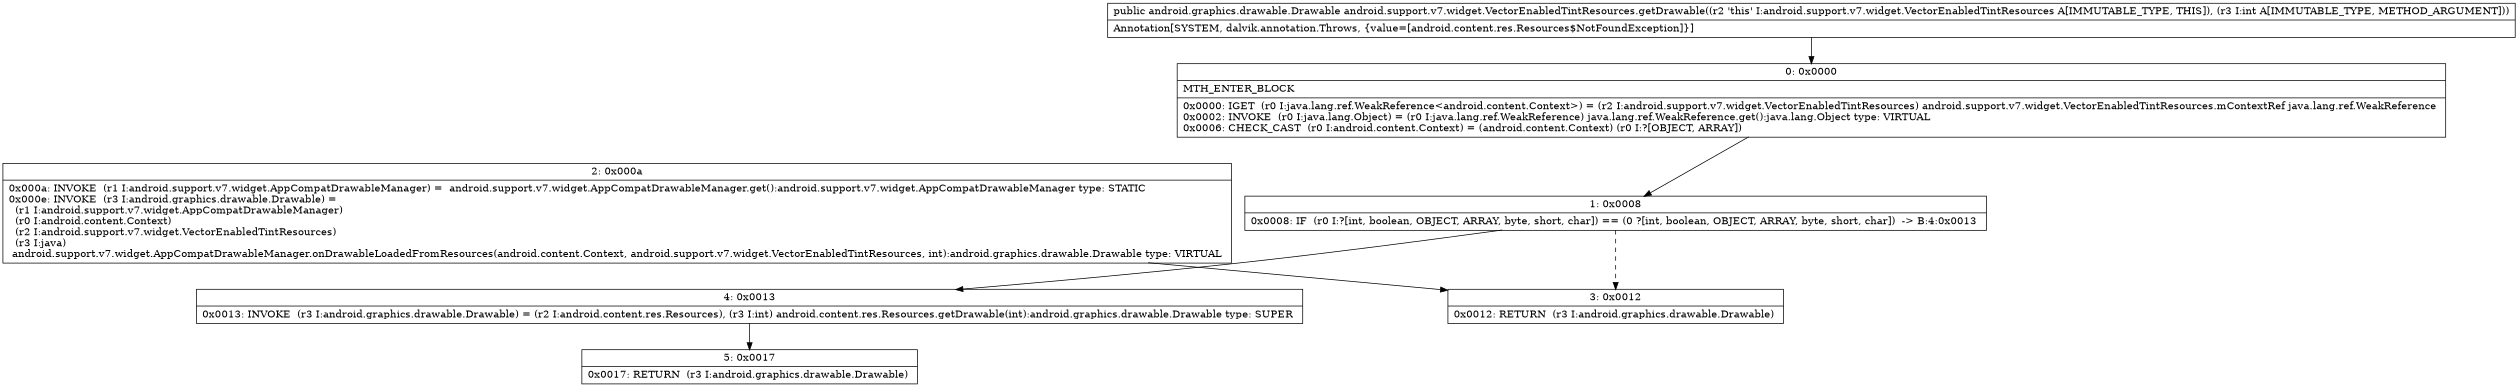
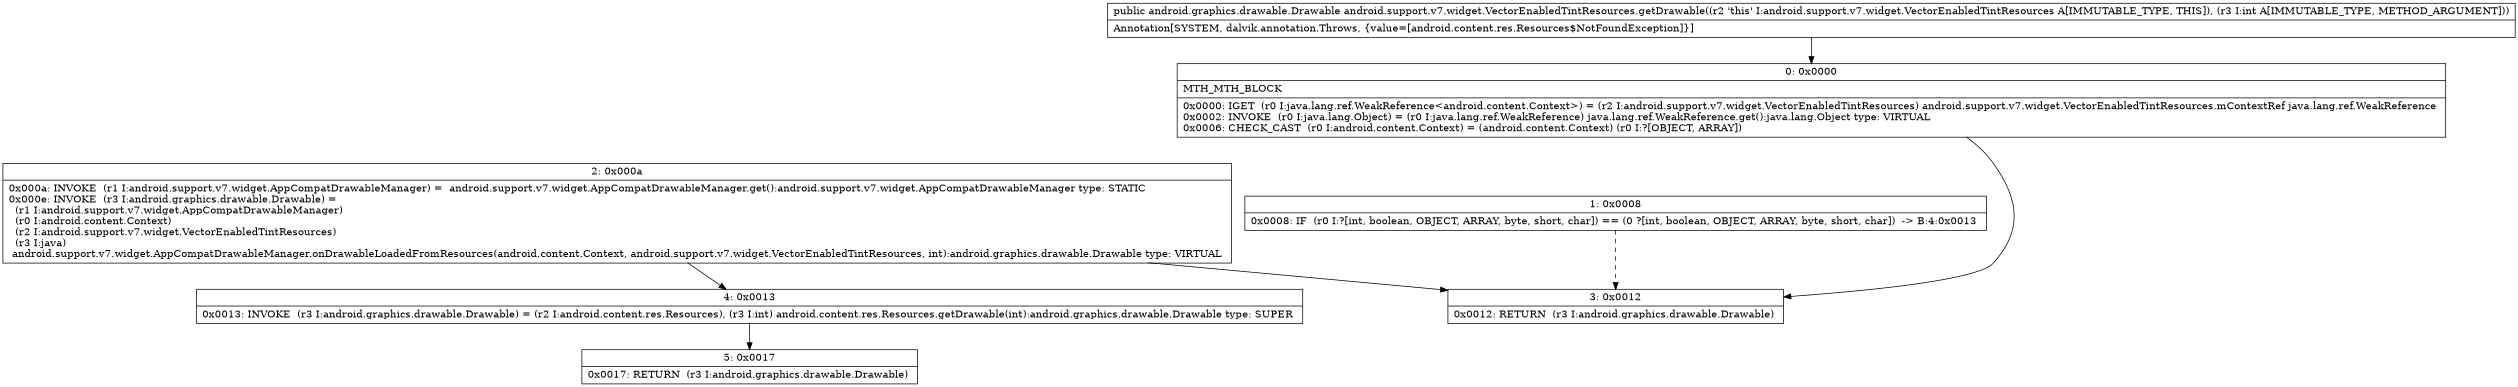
node "0: 0x0000": text "MTH_ENTER_BLOCK" -> "MTH_MTH_BLOCK"
edge "0: 0x0000" -> "1: 0x0008": now "0: 0x0000" -> "3: 0x0012"
edge "1: 0x0008" -> "4: 0x0013": now "2: 0x000a" -> "4: 0x0013"
